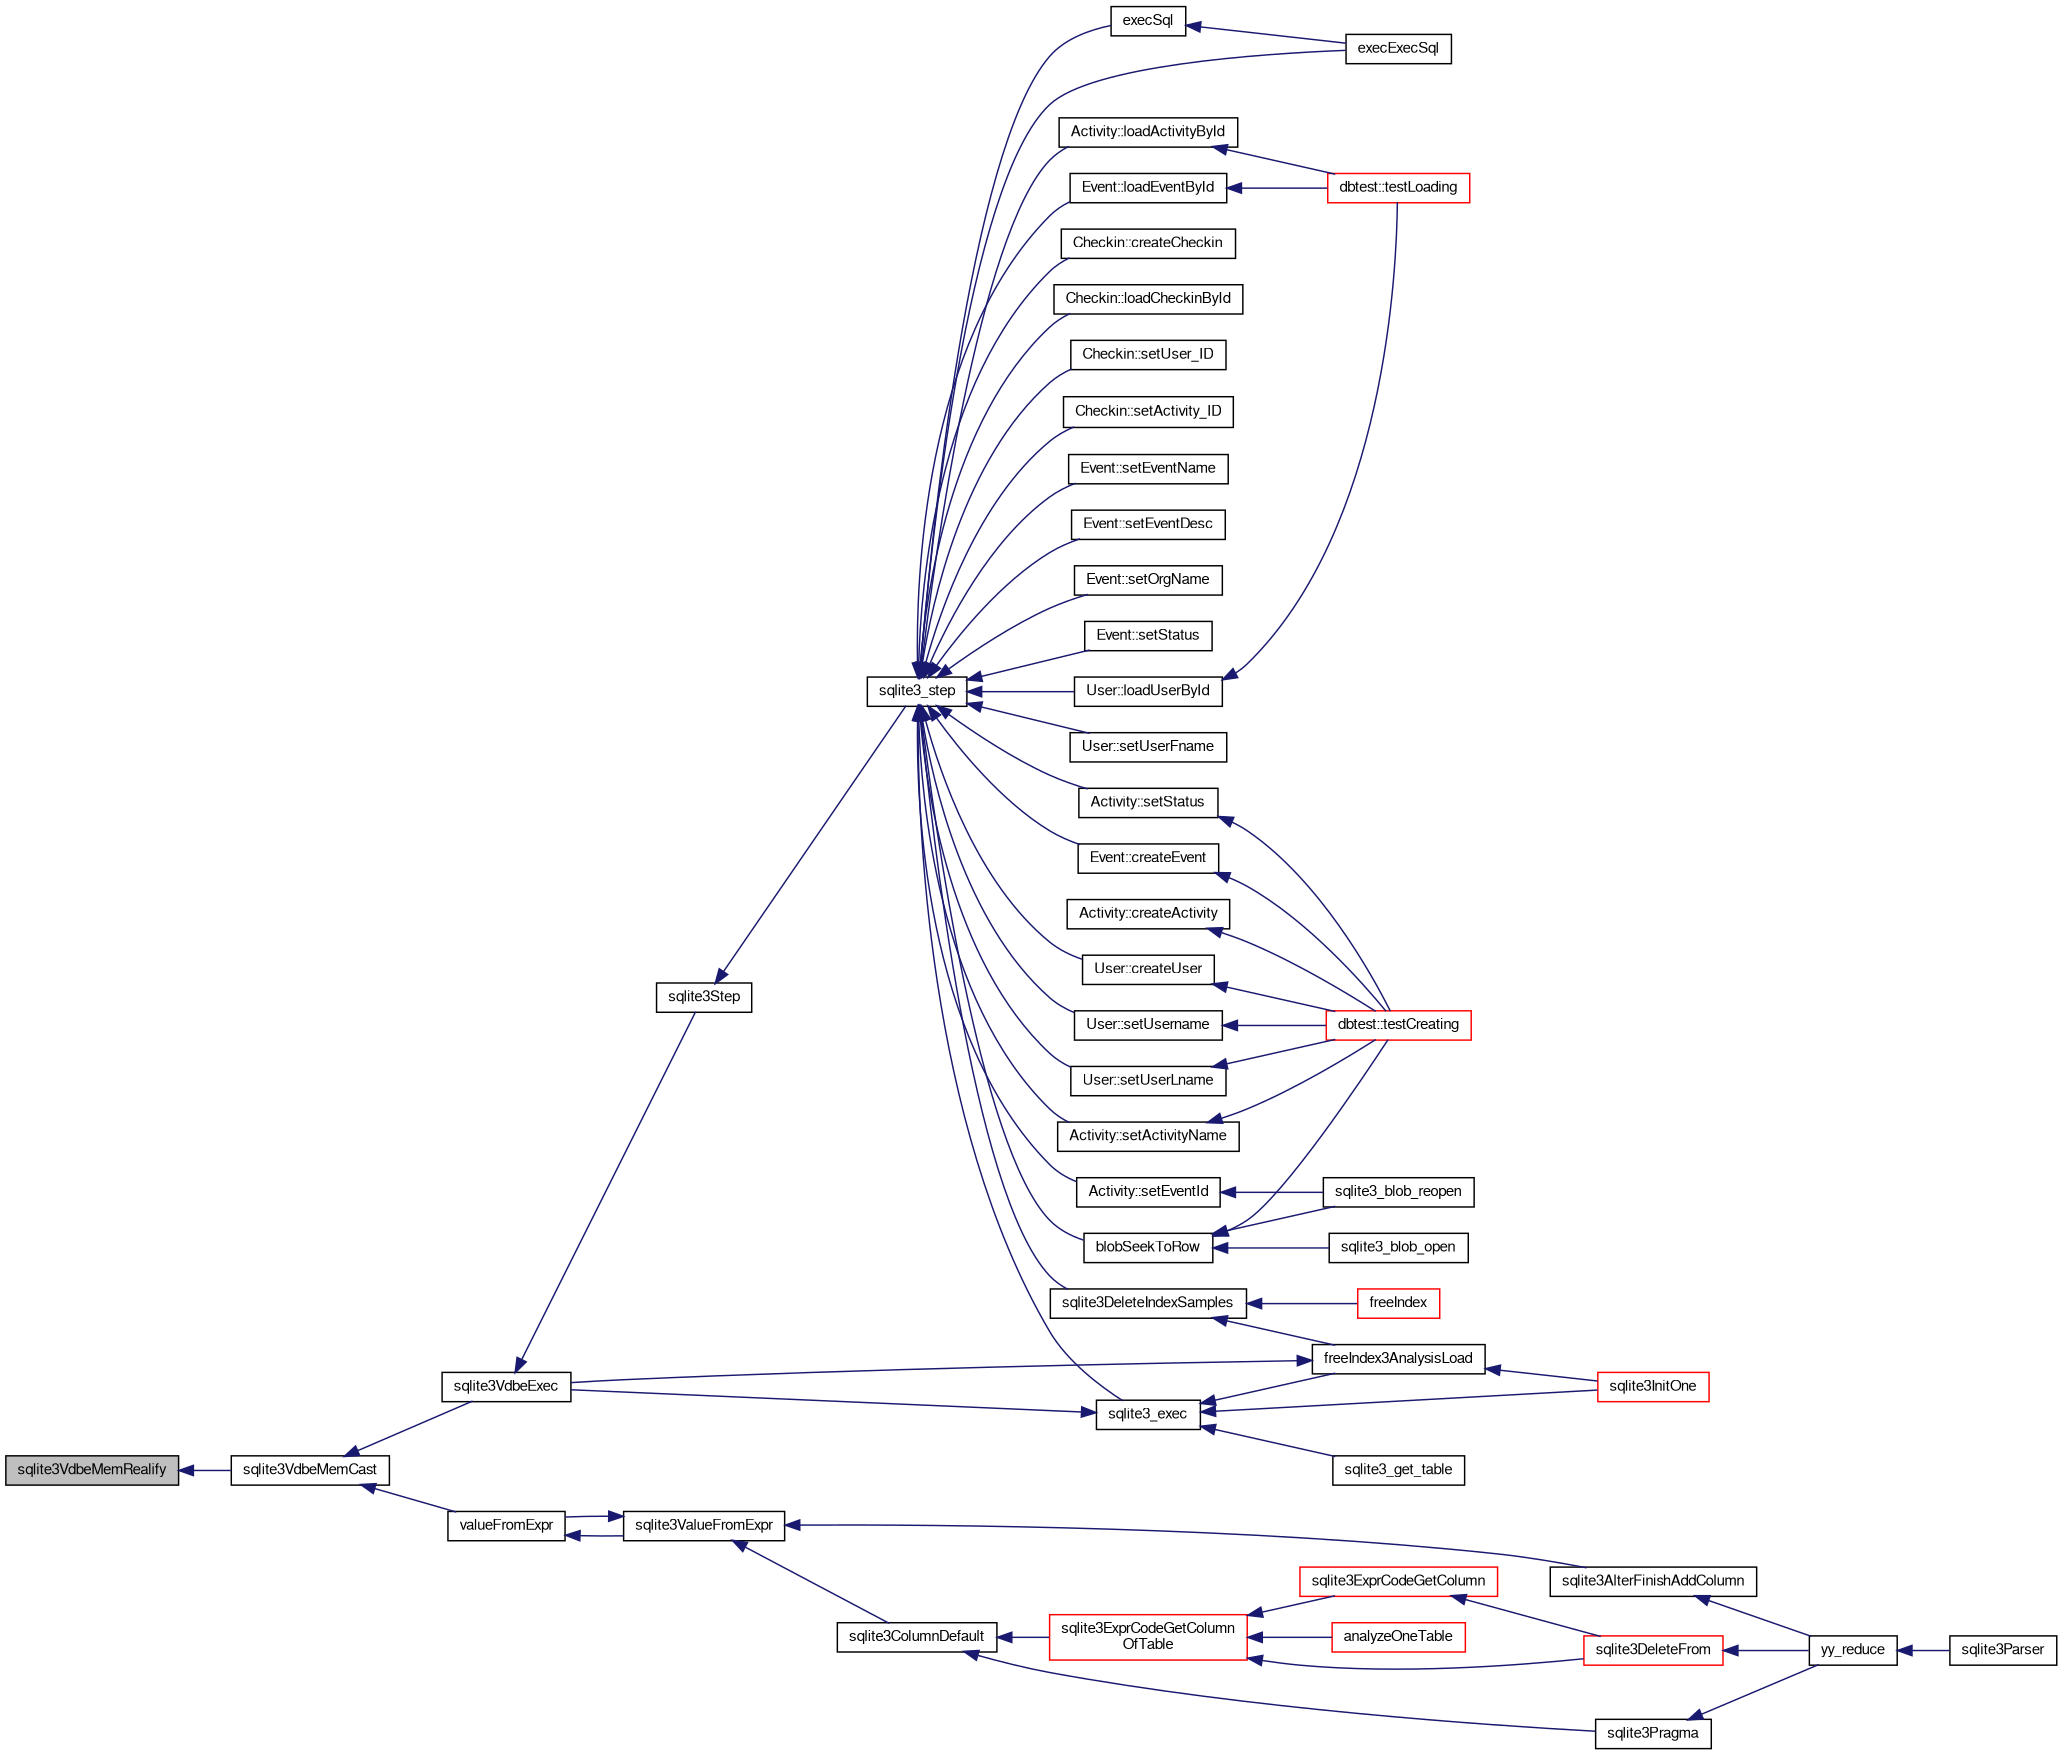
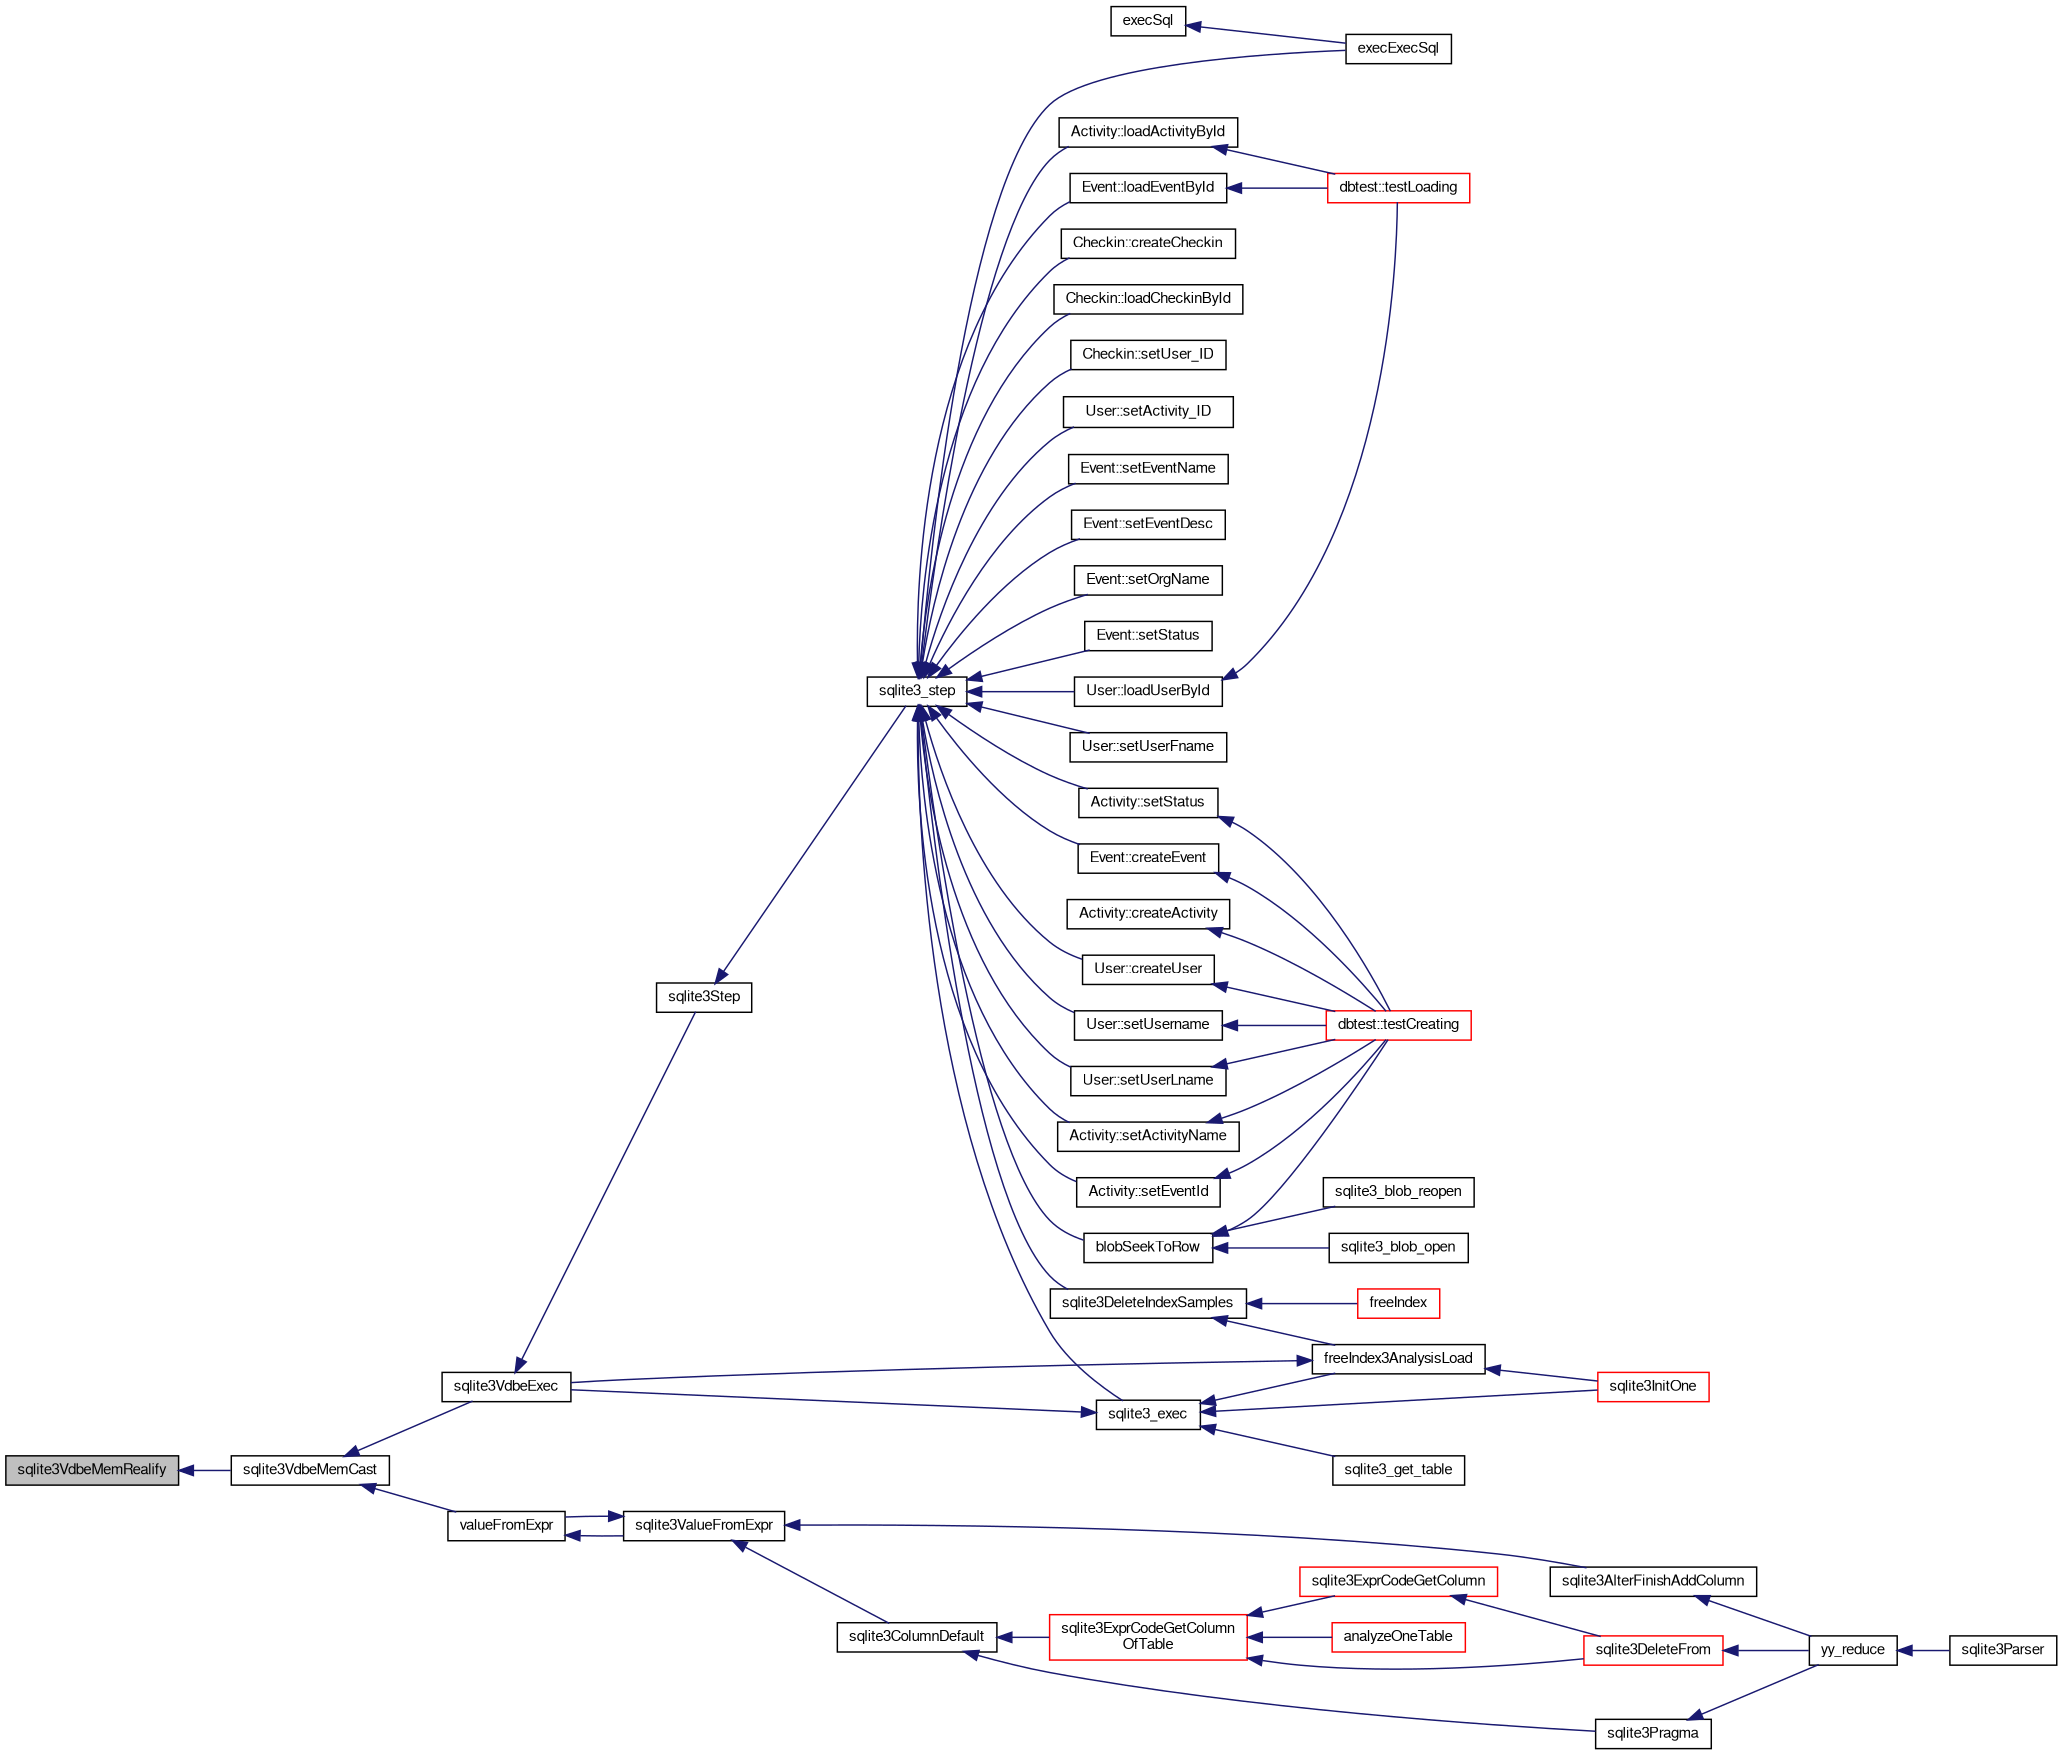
edge "execSql" -> "sqlite3_step": removed
node "Checkin::setActivity_ID": label "Checkin::setActivity_ID" -> "User::setActivity_ID"
edge "sqlite3_blob_reopen" -> "Activity::setEventId": now "dbtest::testCreating" -> "Activity::setEventId"
